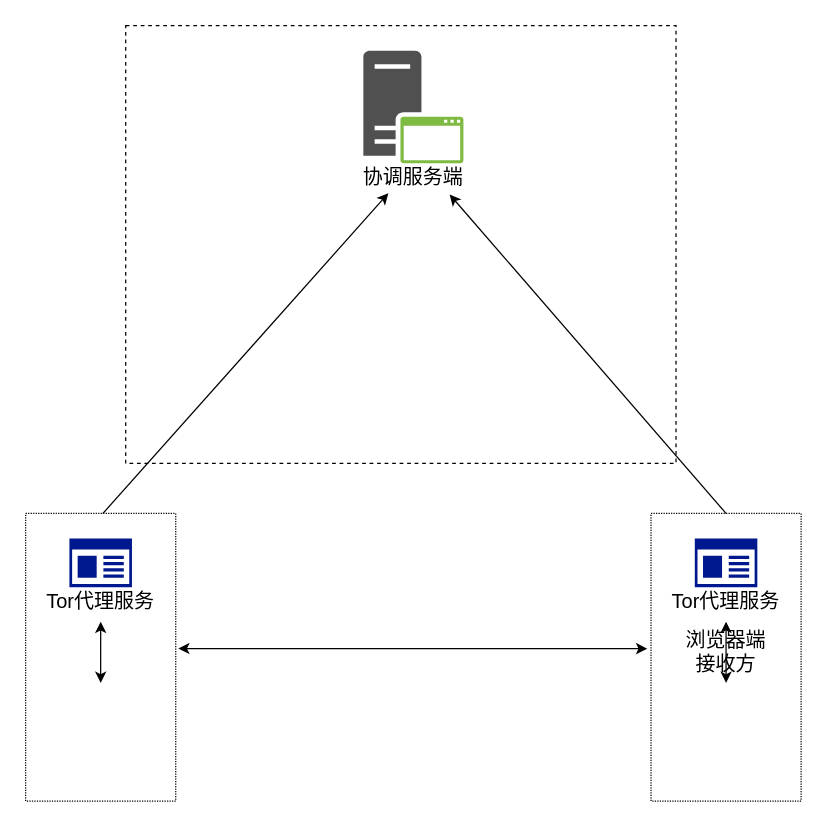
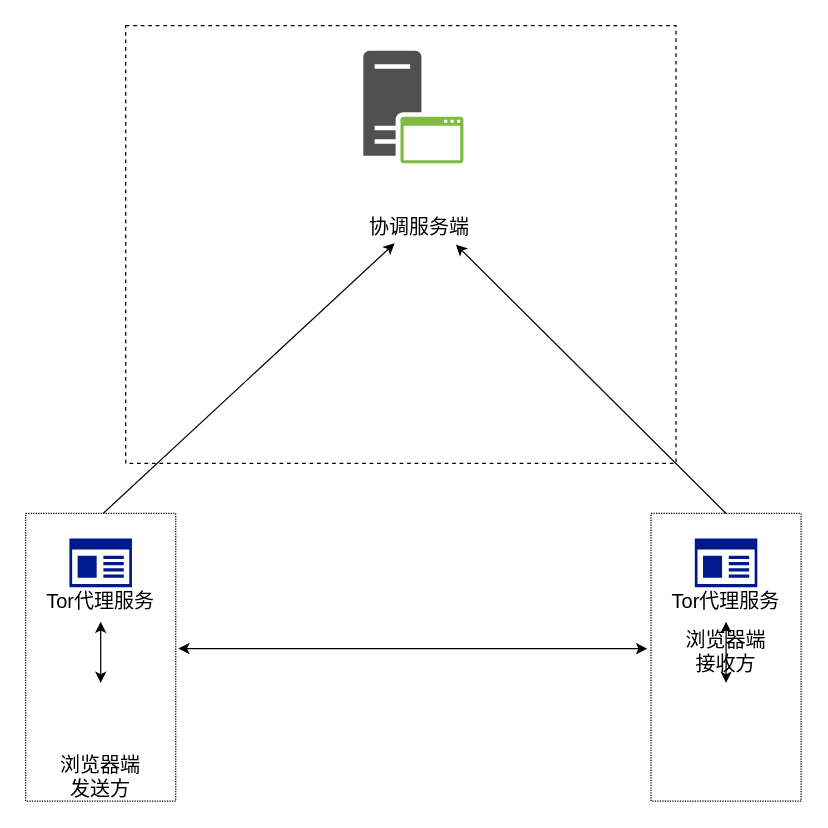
node "协调服务端": moved (413, 176) -> (419, 226)
node "浏览器端 发送方": added
